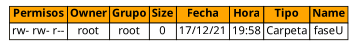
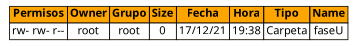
node "Permisos": text "19:58" -> "19:38"
